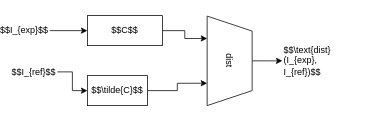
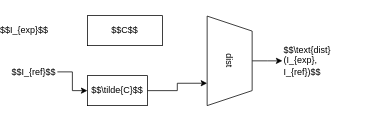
edge "$$I_{exp}$$" -> "$$C$$": removed
edge "$$C$$" -> "dist": removed
